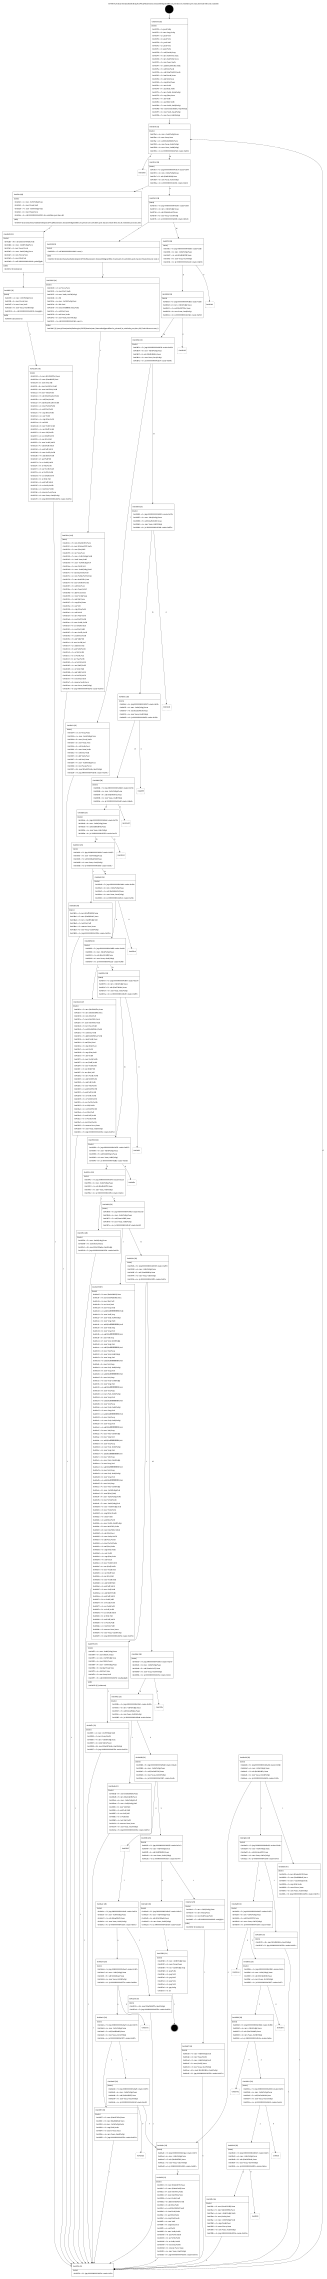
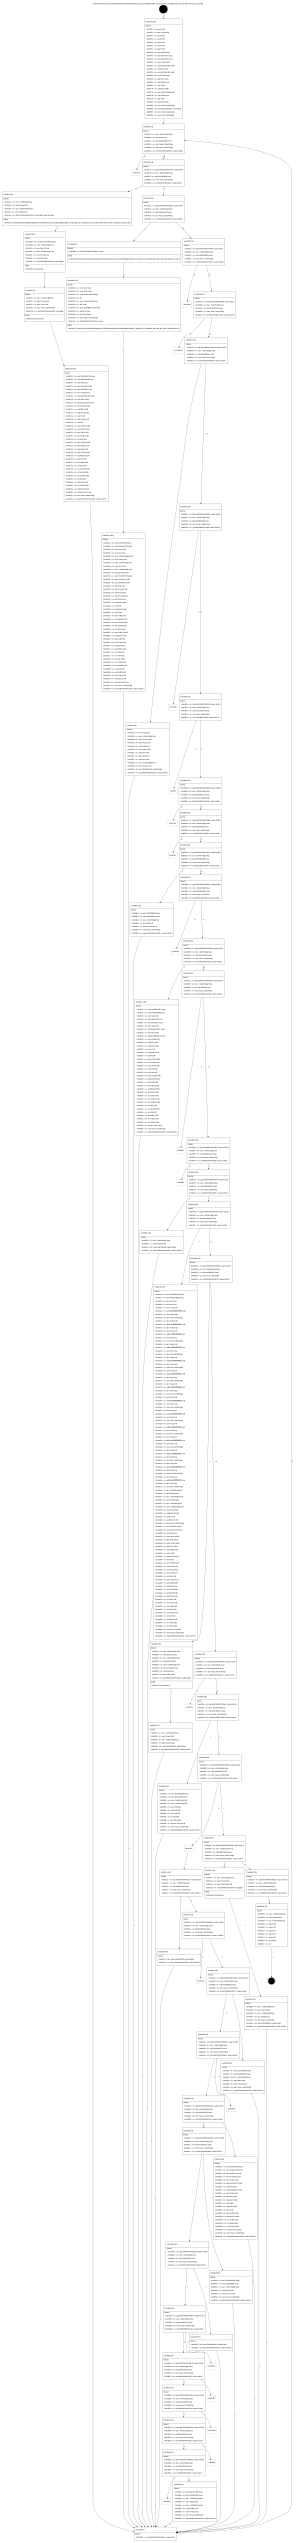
edge "0x401ab8 [28]" -> "0x401a9c [28]": reversed
